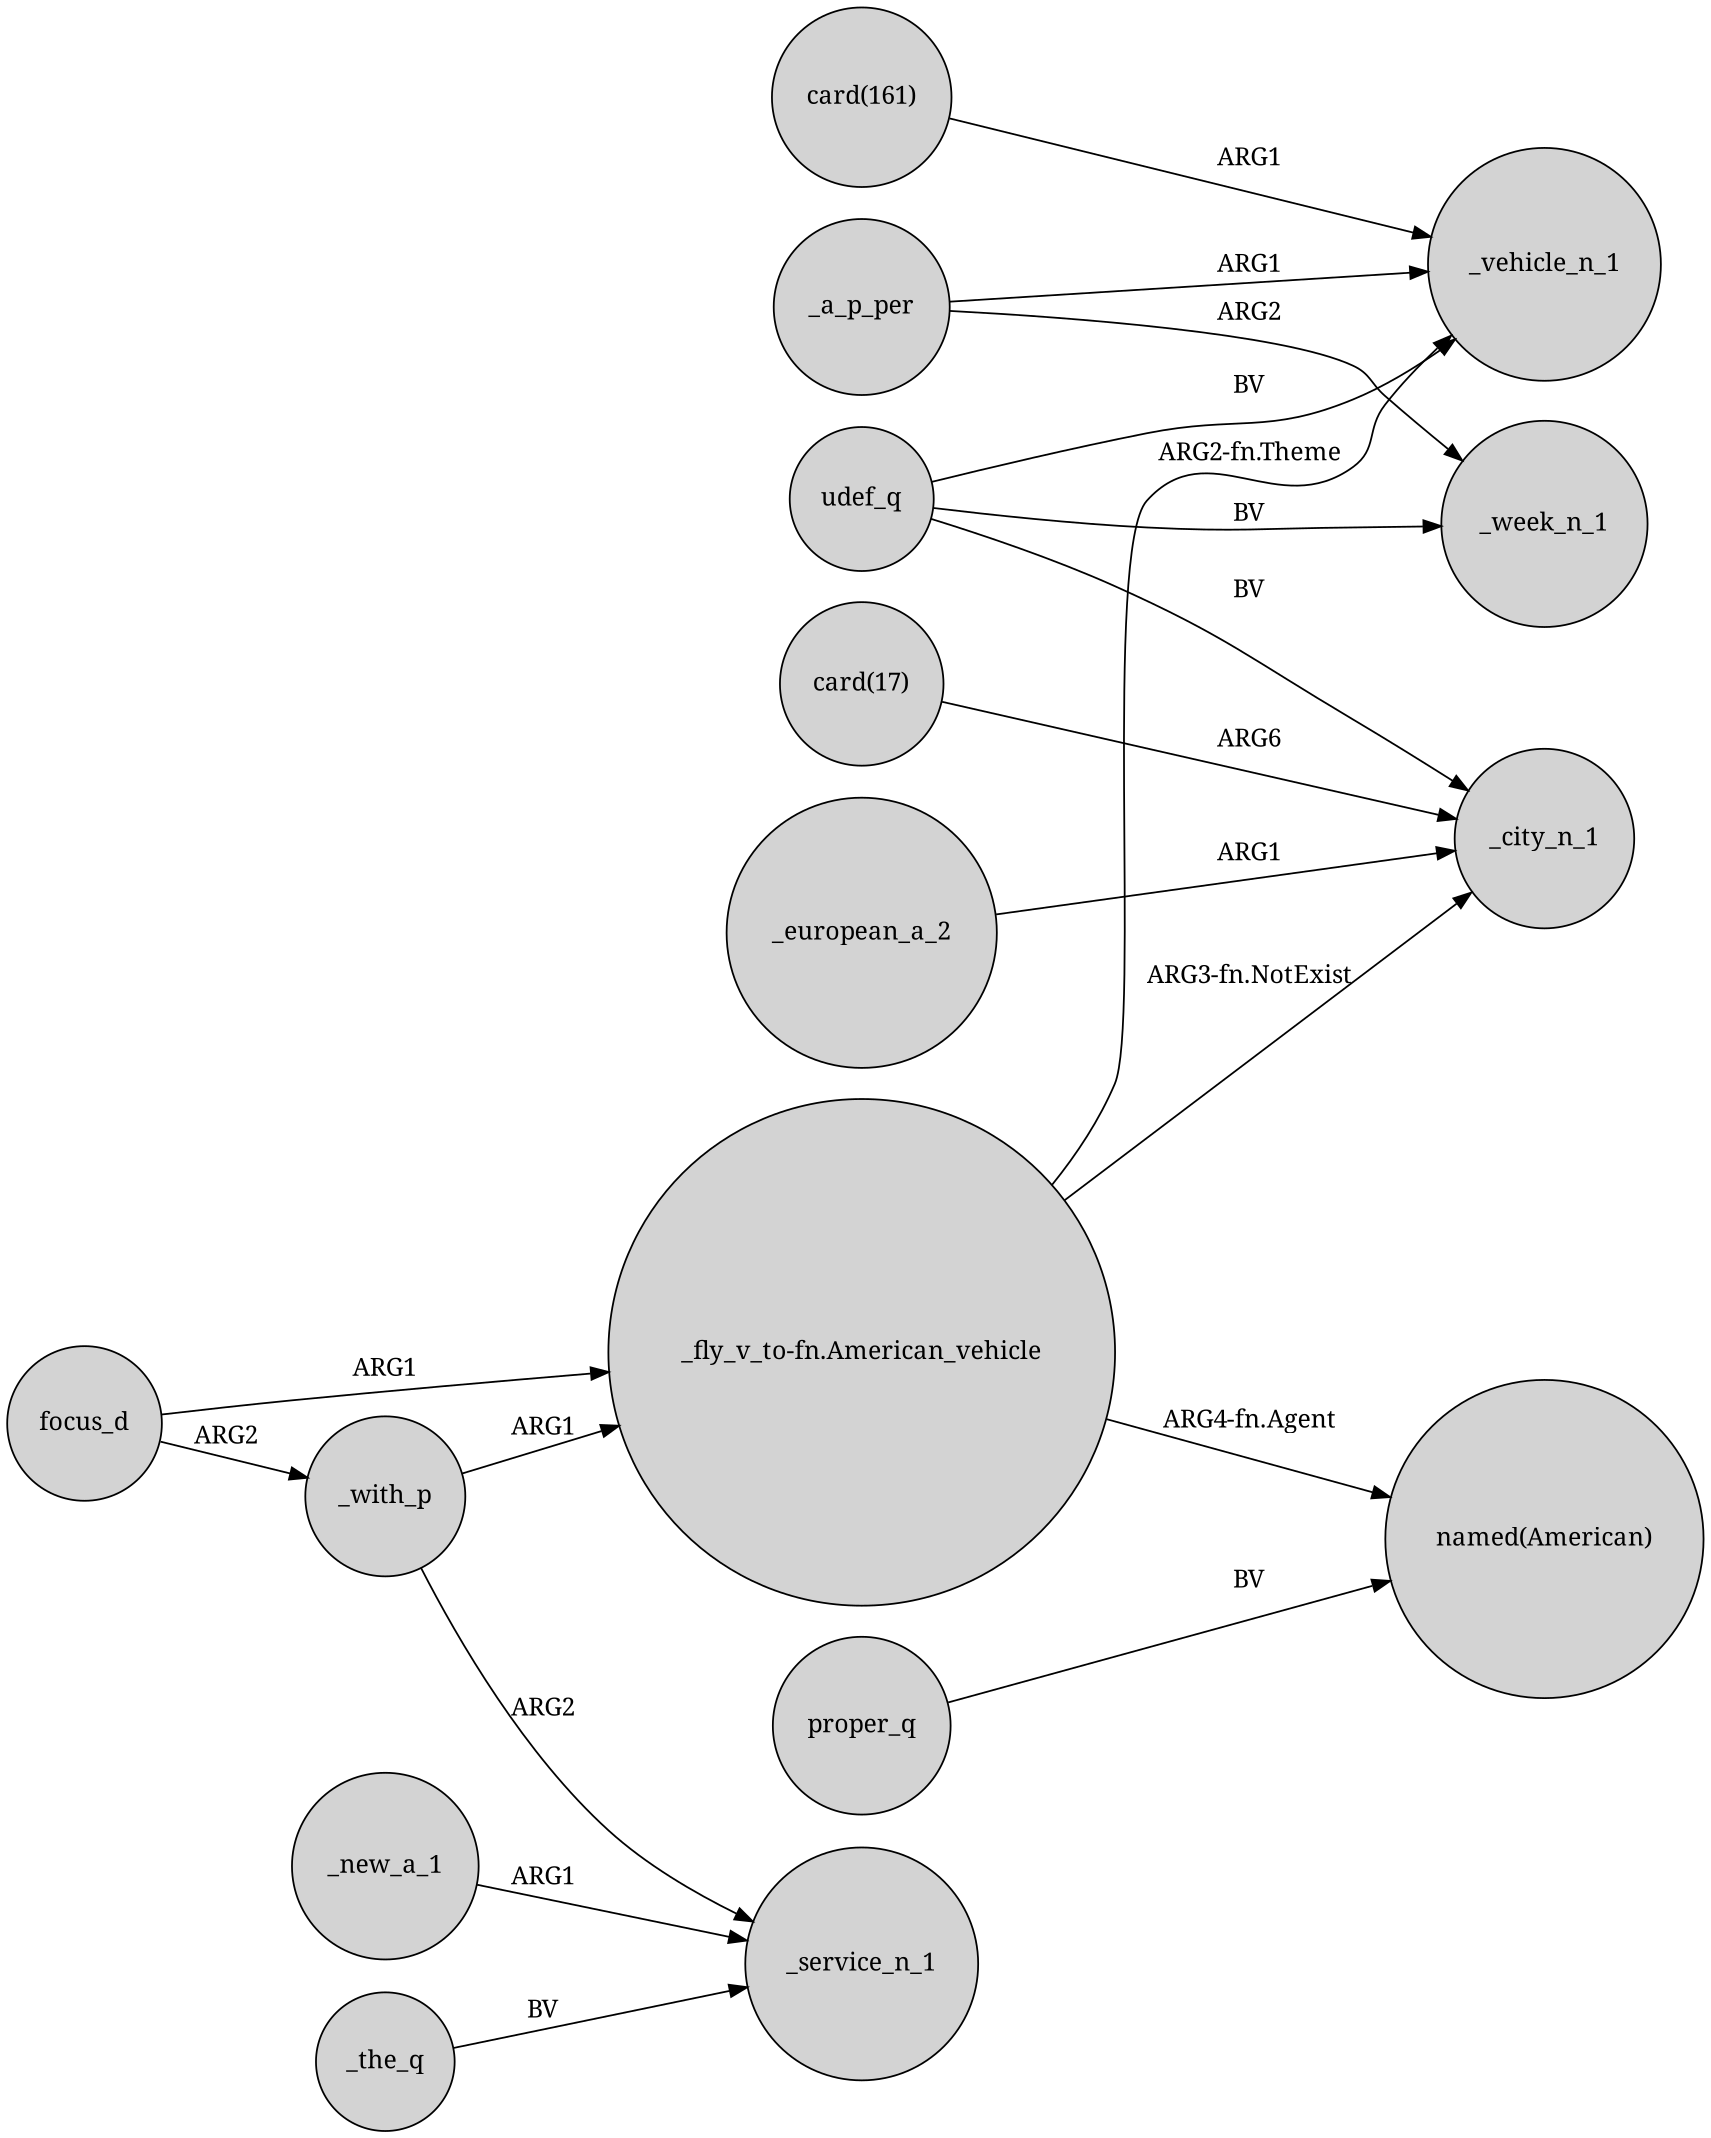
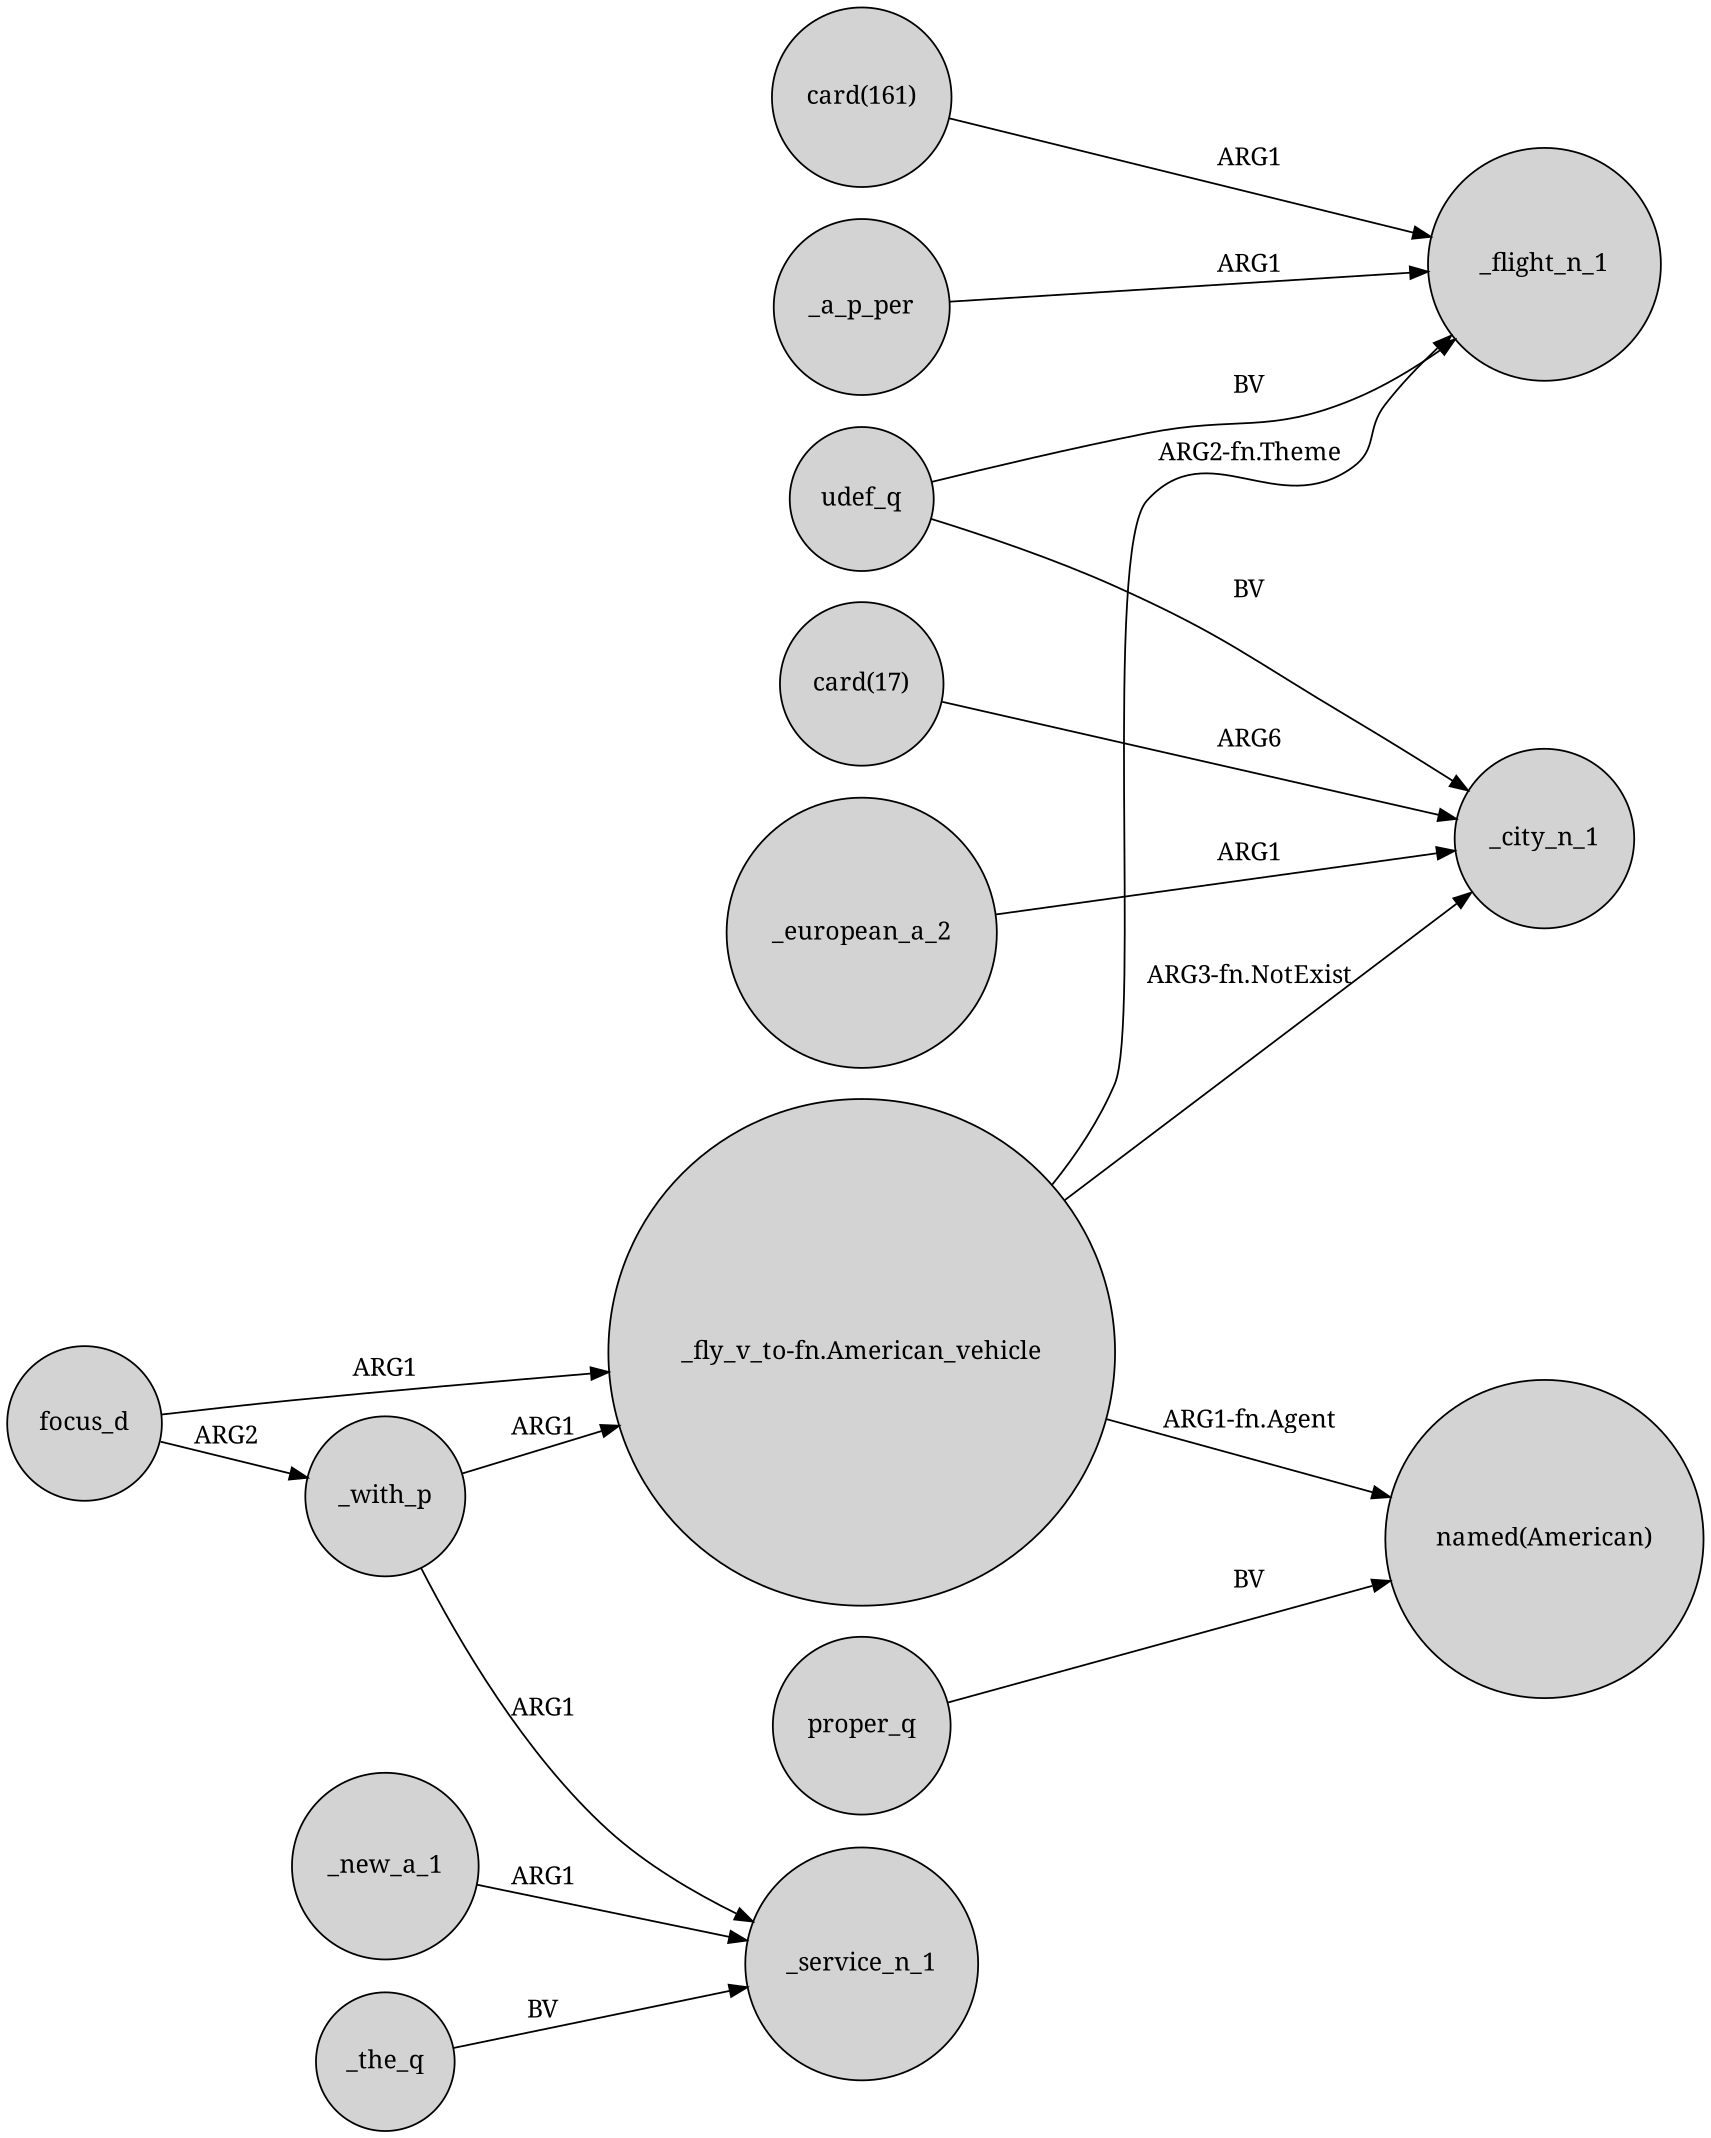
node "_vehicle_n_1": label "_vehicle_n_1" -> "_flight_n_1"
node "_week_n_1": removed
edge "_fly_v_to-fn.American_vehicle" -> "named(American)": label "ARG4-fn.Agent" -> "ARG1-fn.Agent"
edge "_with_p" -> "_service_n_1": label "ARG2" -> "ARG1"
